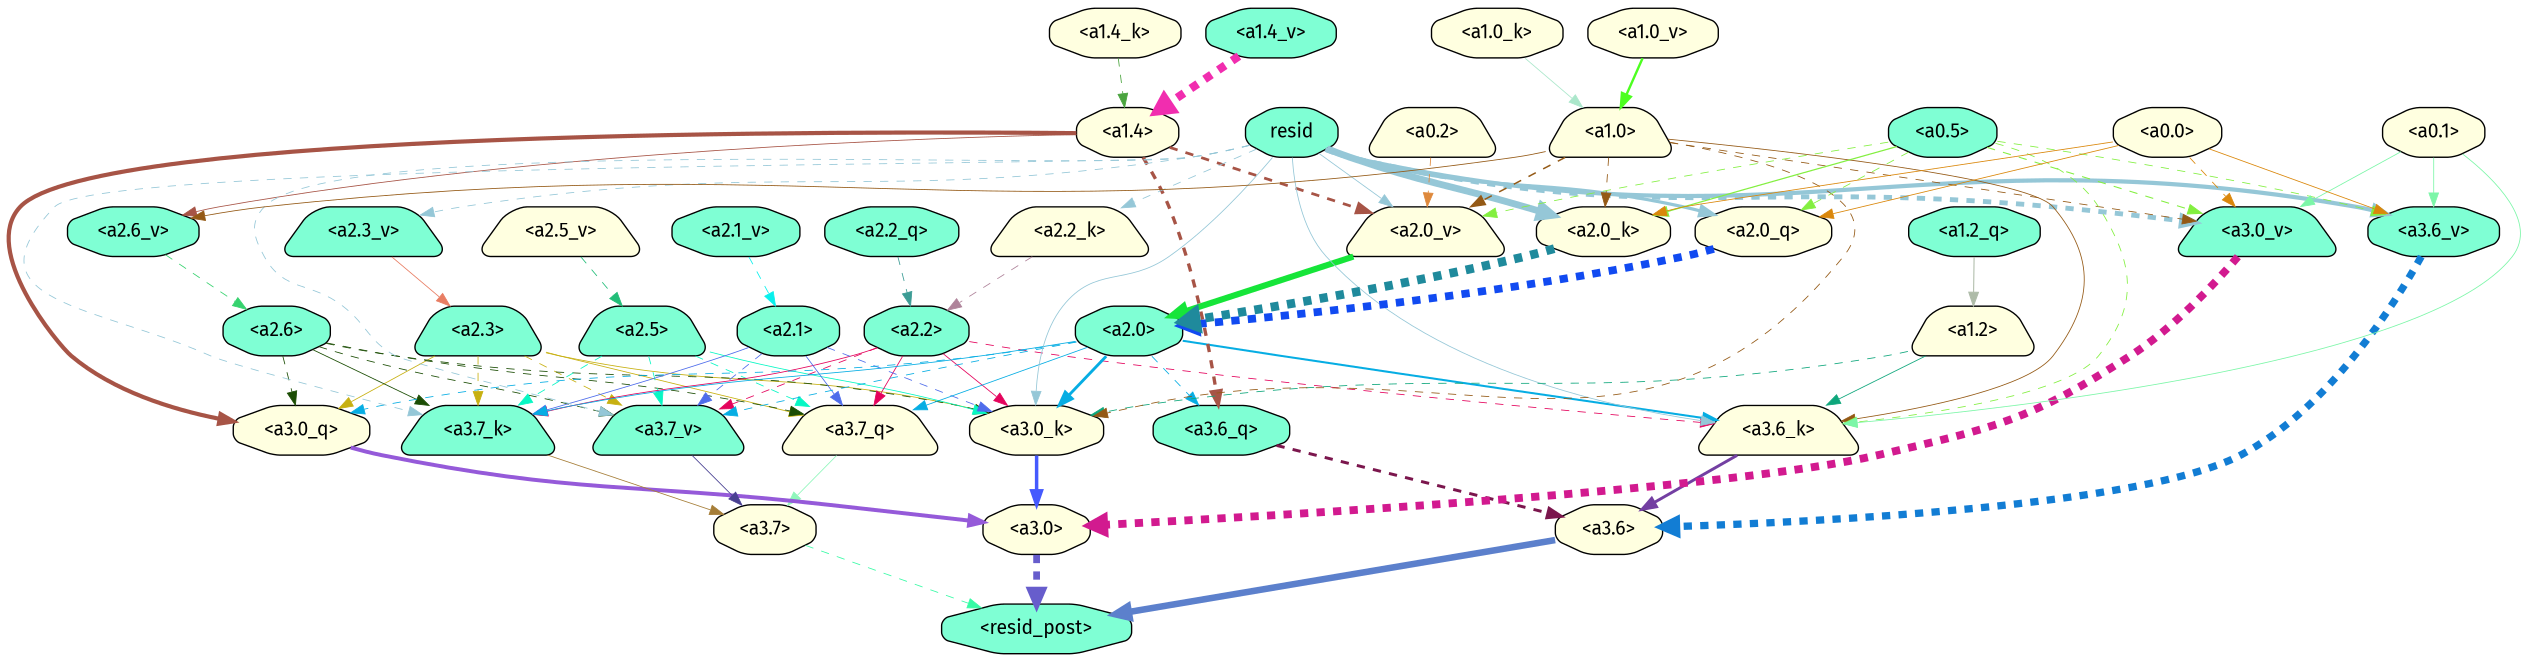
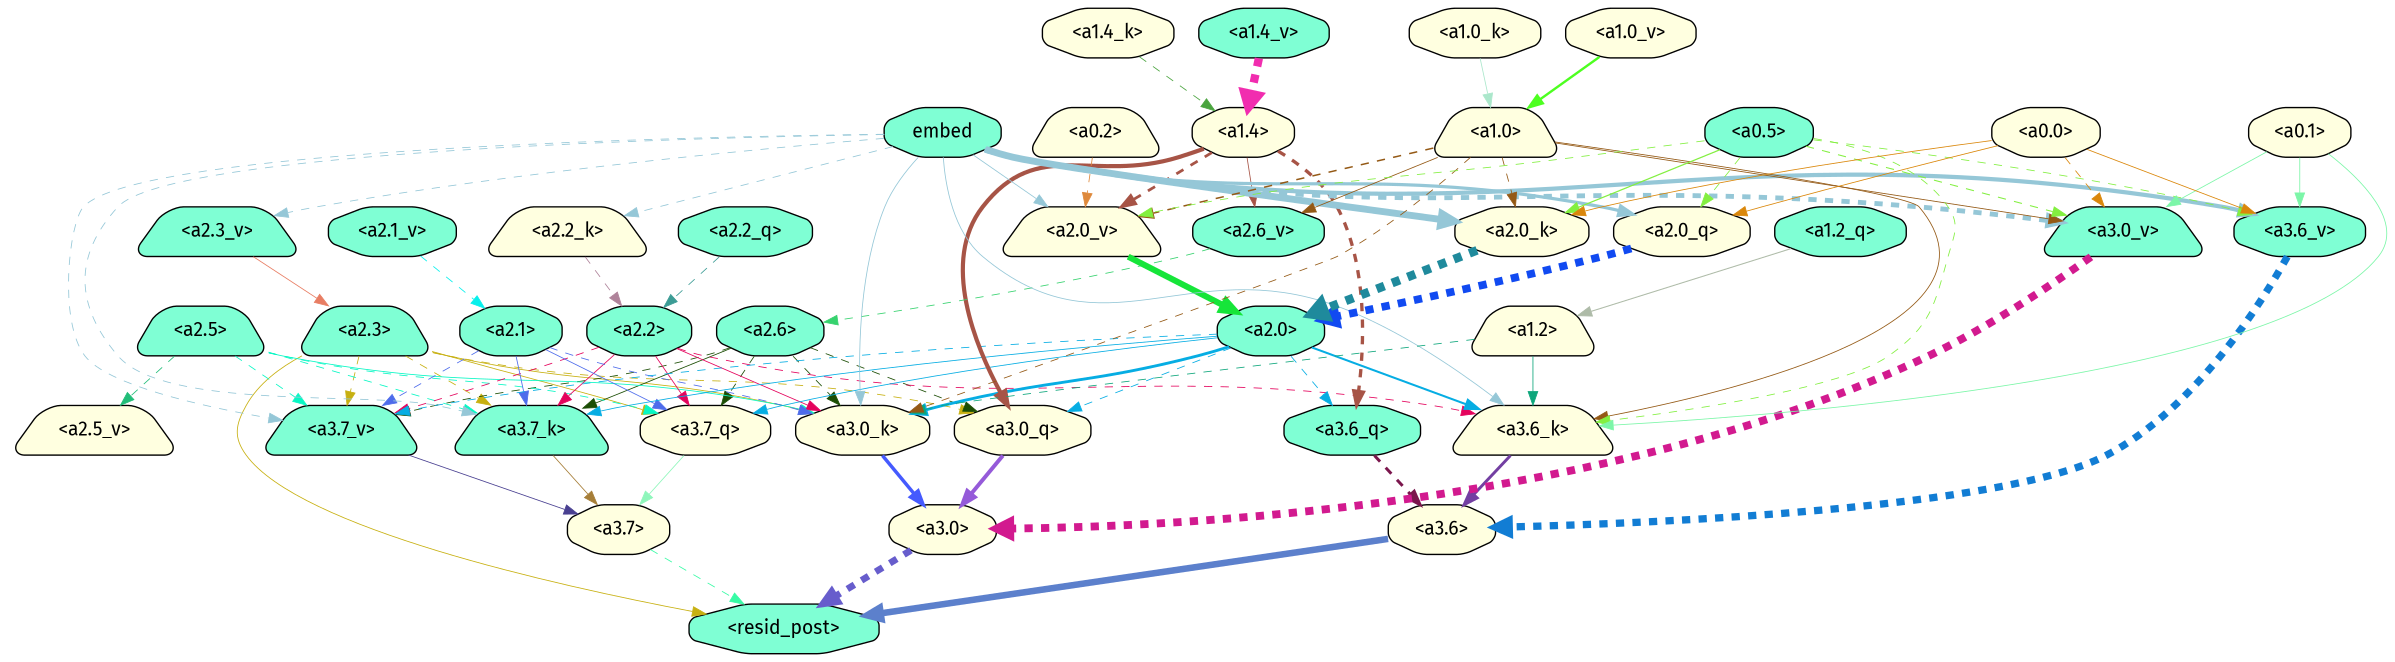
node "resid": label "resid" -> "embed"
edge "<a1.0>" -> "<a3.0_v>": style dashed -> bold
edge "<a2.5_v>" -> "<a2.5>": reversed
edge "<a2.3>" -> "<a3.0_q>": style bold -> dashed
node "<a3.7_q>": shape trapezium -> octagon
edge "<a2.3>" -> "<resid_post>": added
